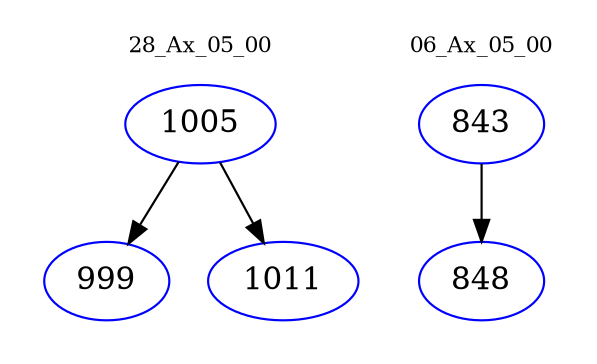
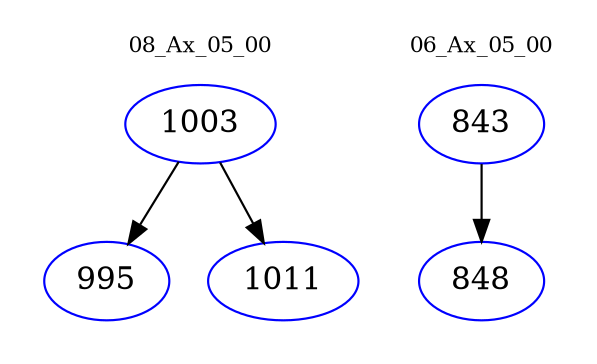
cluster "28_Ax_05_00": label "28_Ax_05_00" -> "08_Ax_05_00"
node "1005": label "1005" -> "1003"
node "999": label "999" -> "995"
